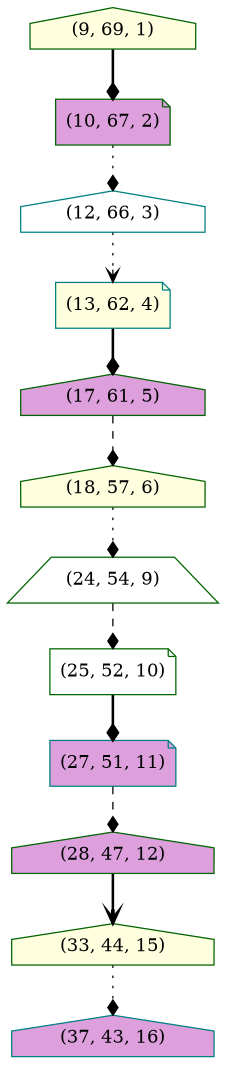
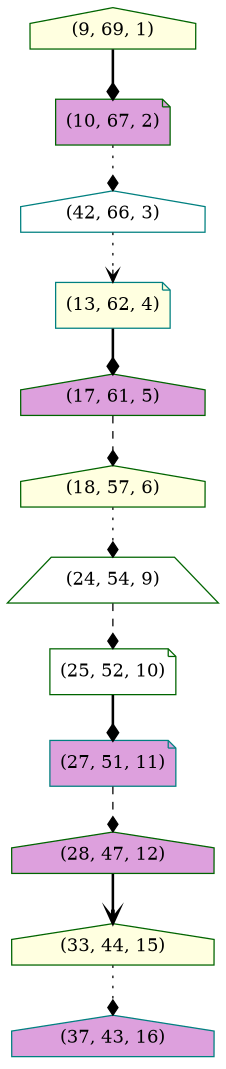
node "(12, 66, 3)": label "(12, 66, 3)" -> "(42, 66, 3)"
